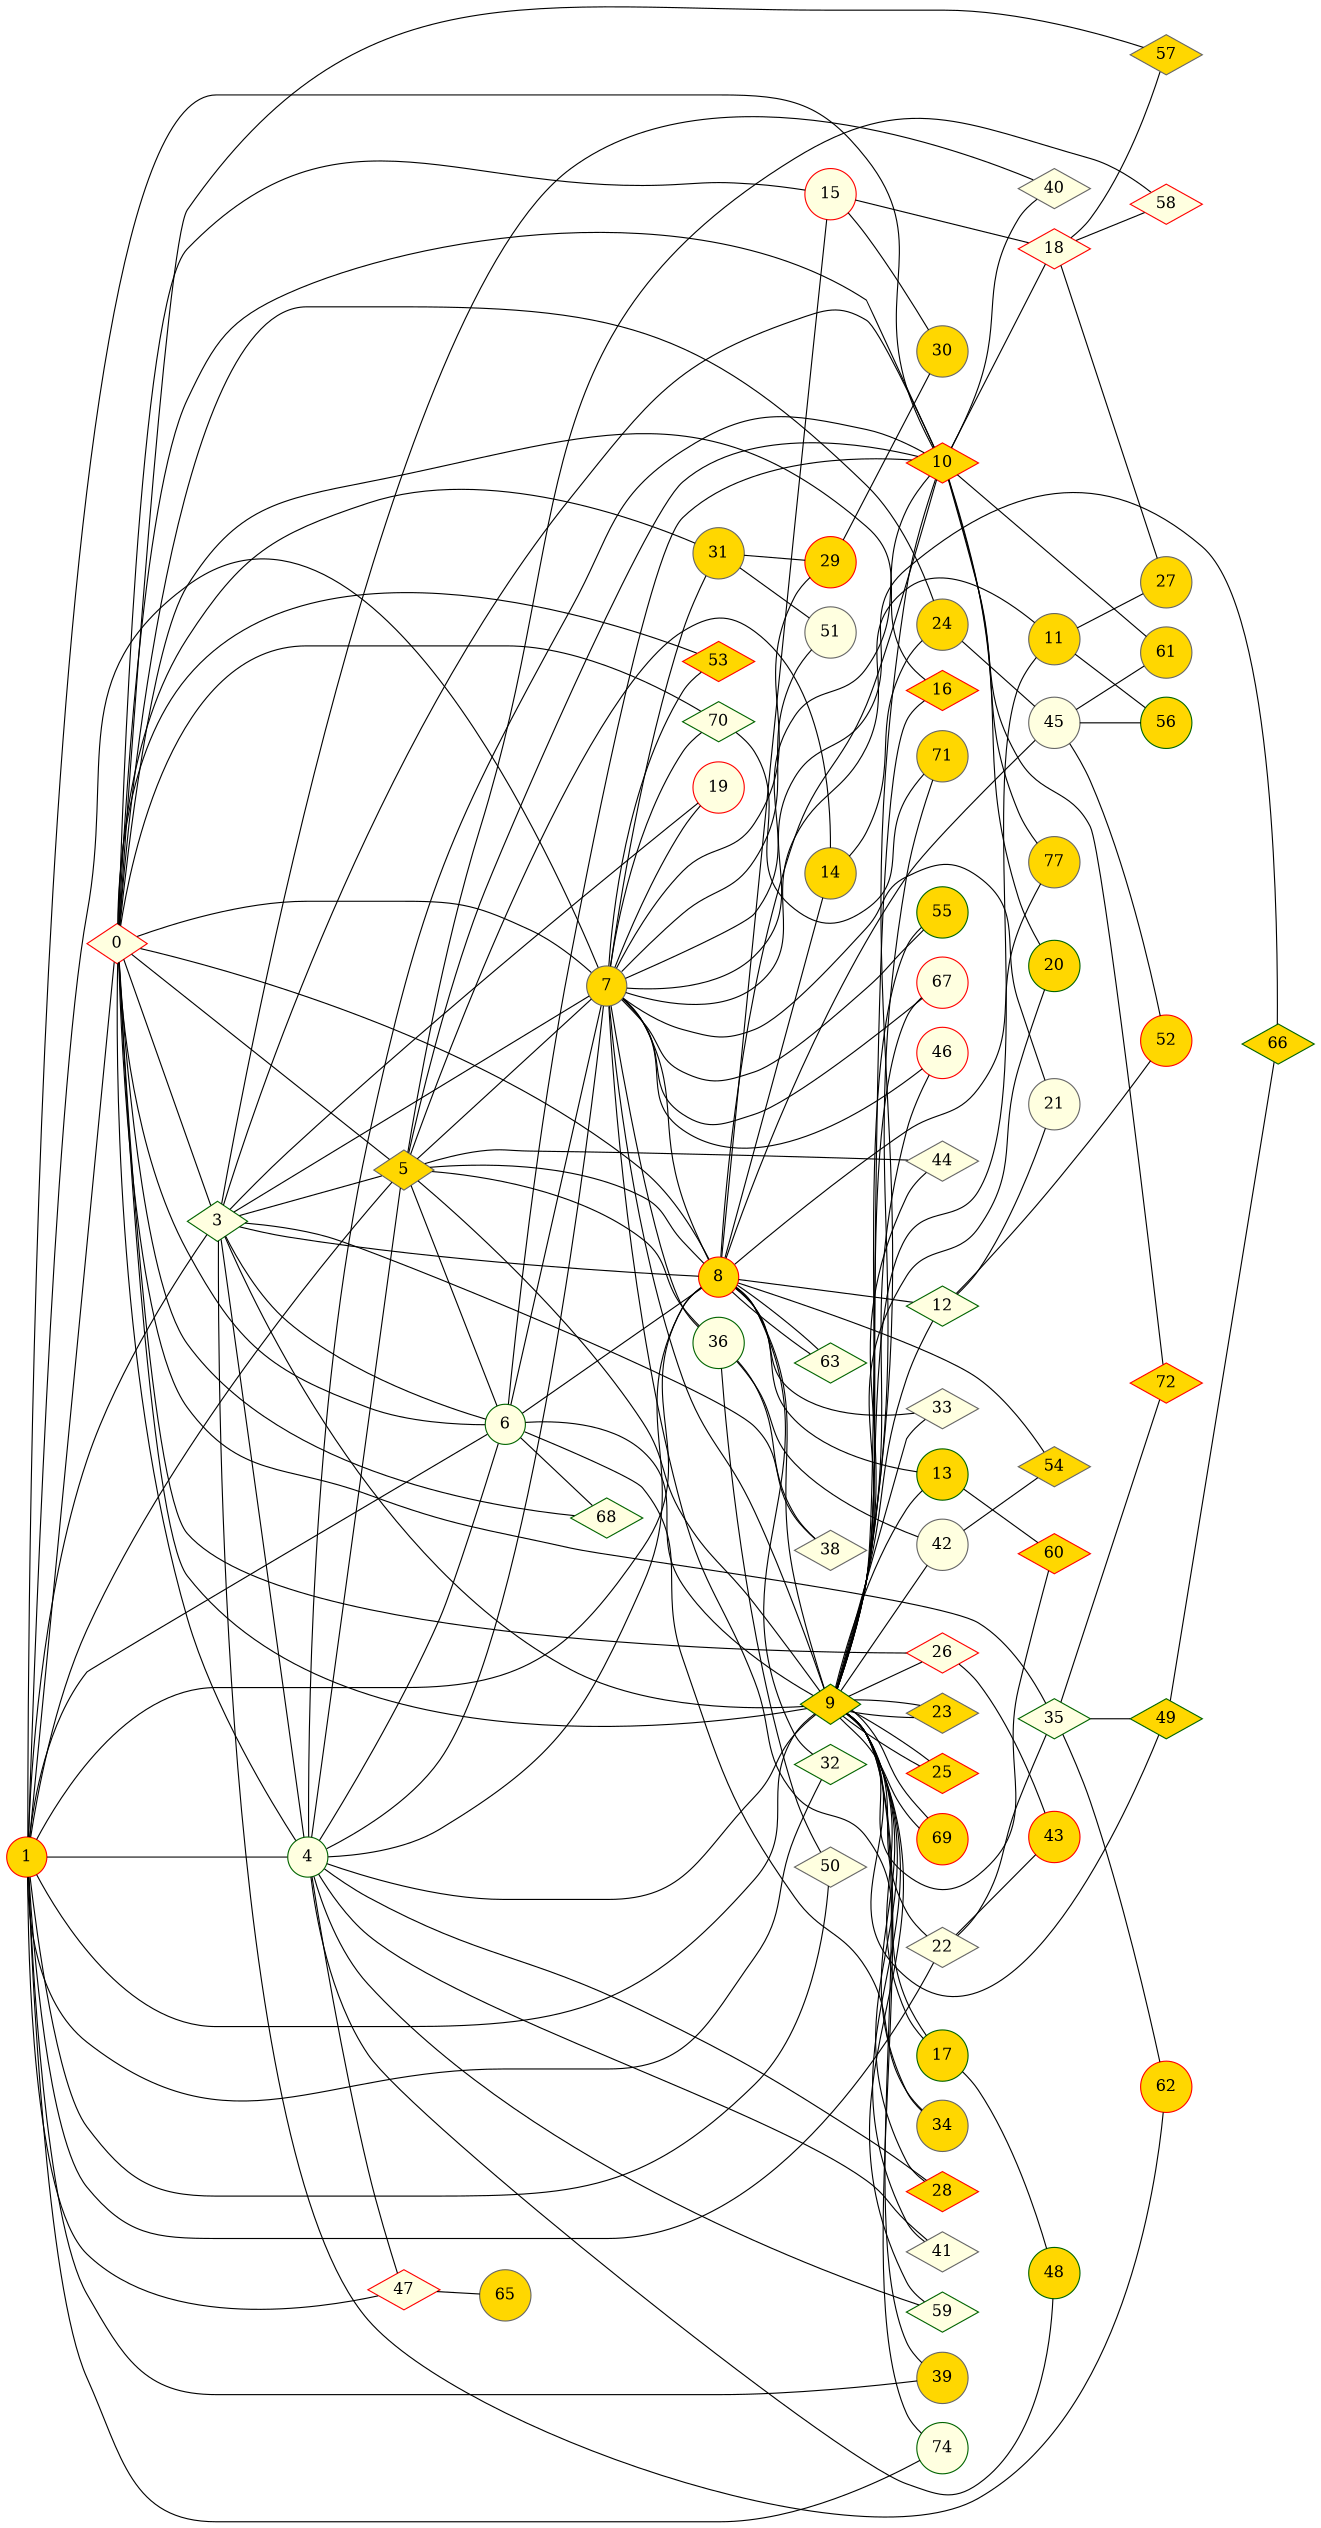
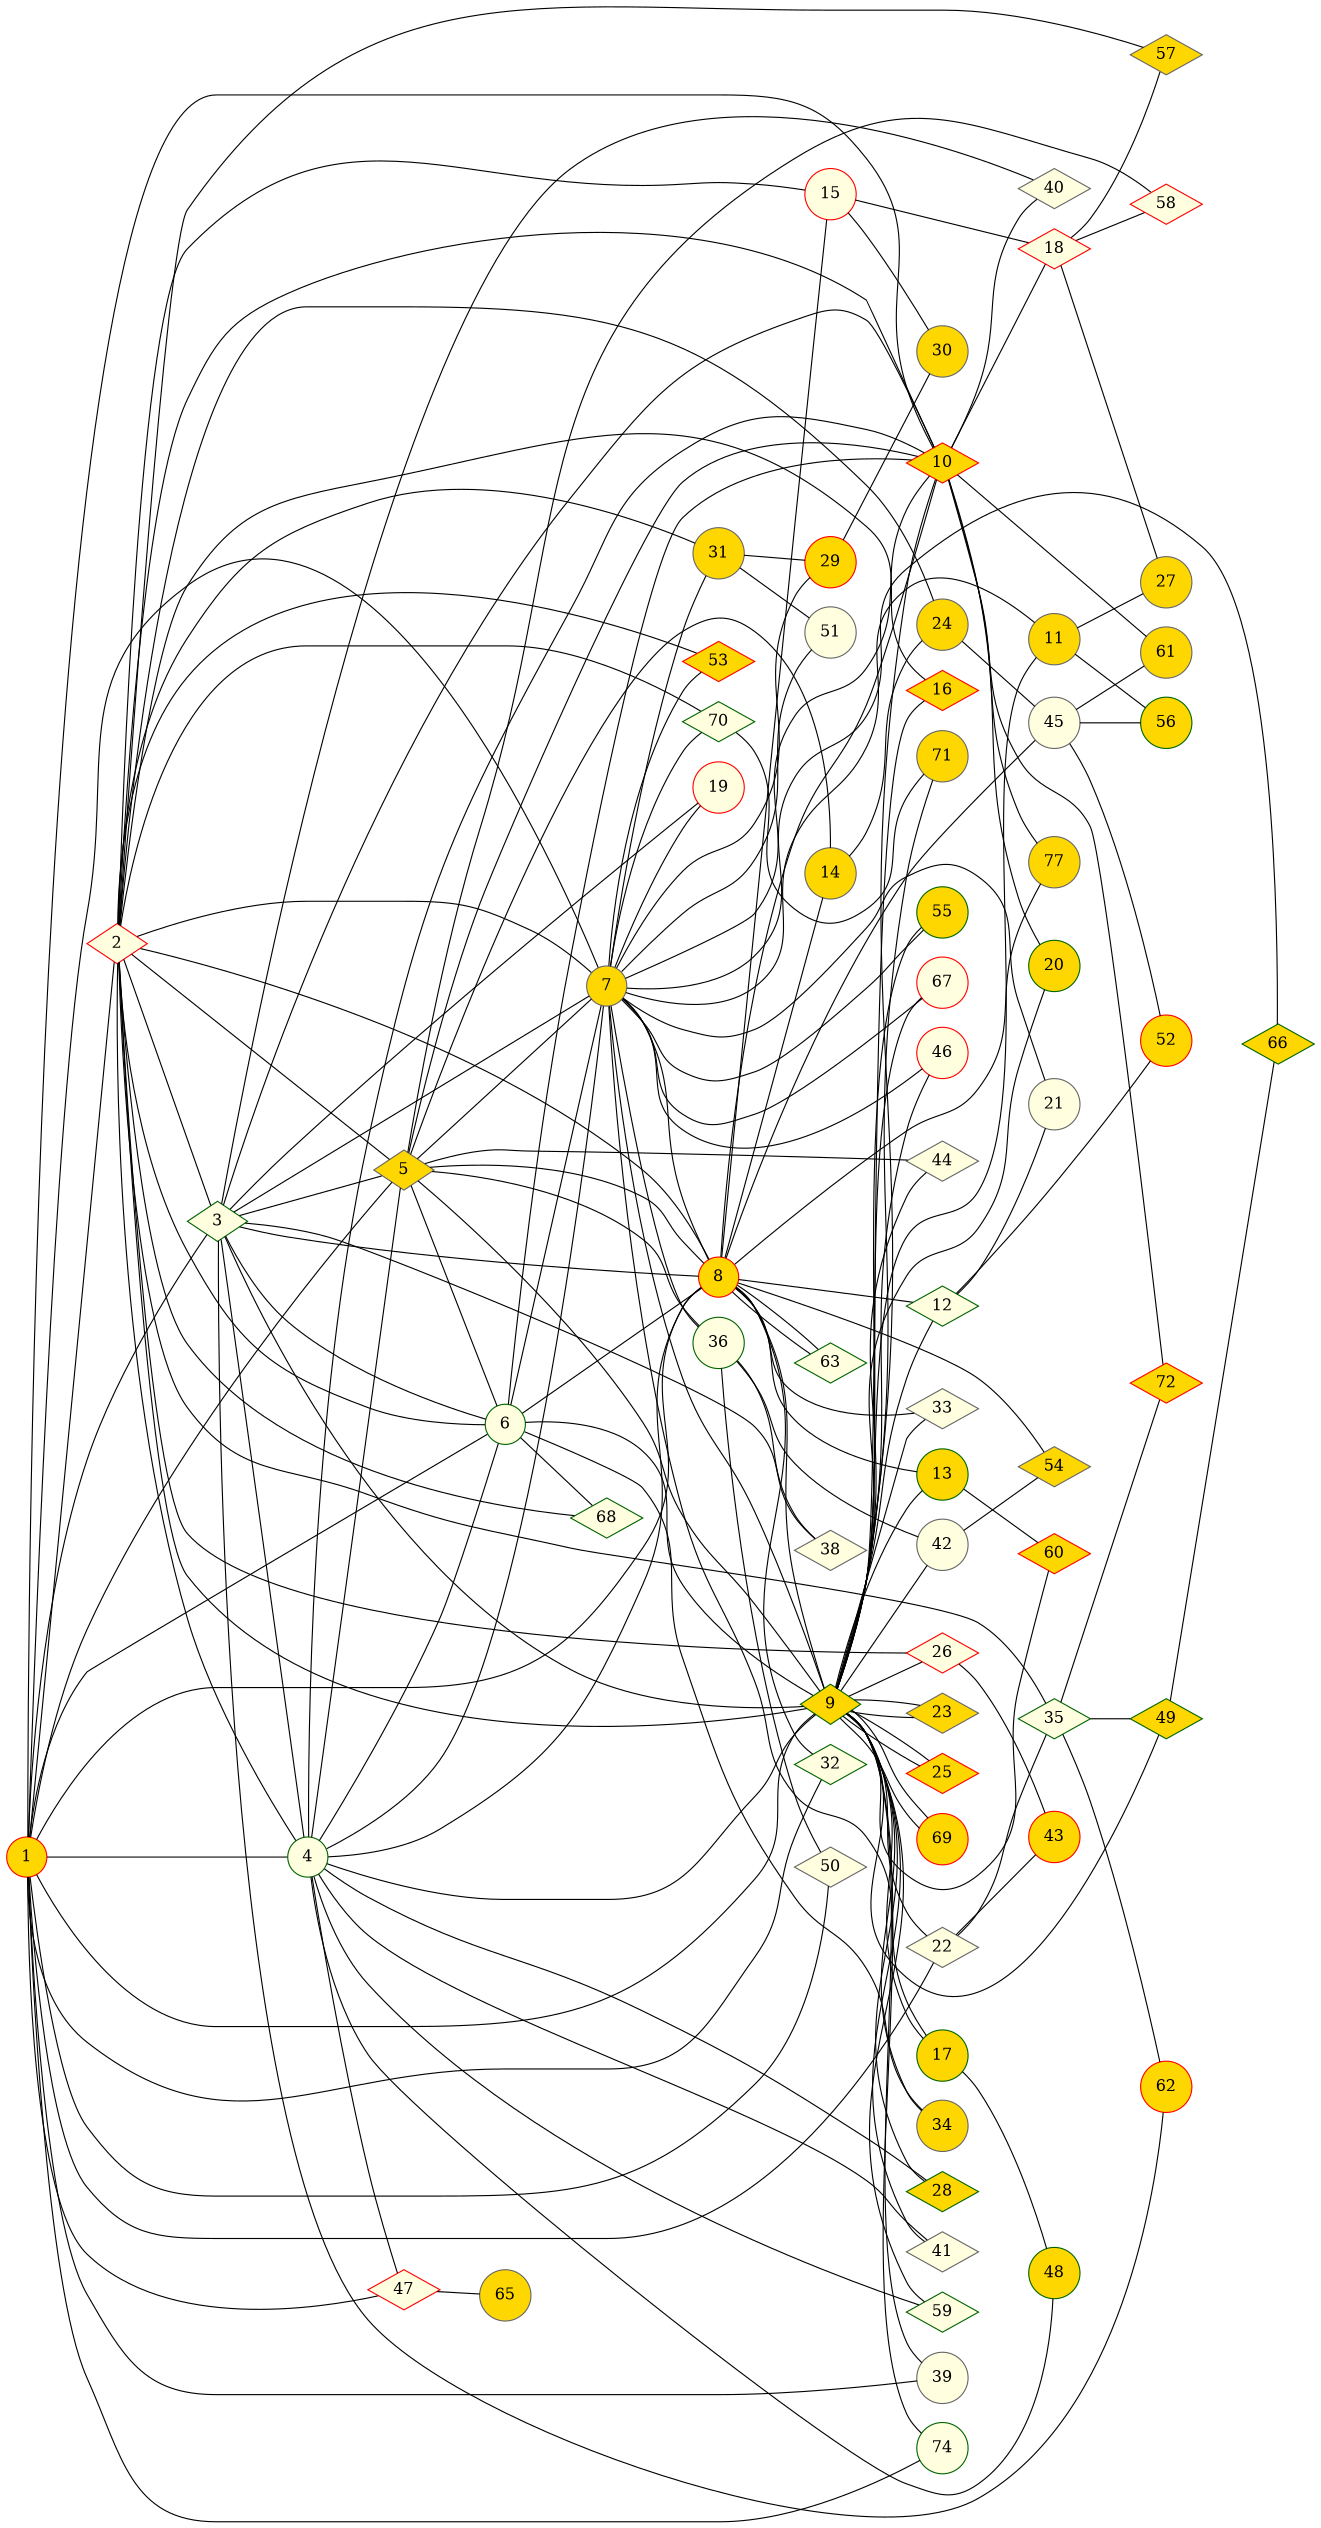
node "0": label "0" -> "2"
node "28": color red -> darkgreen
node "39": fillcolor gold -> lightyellow
